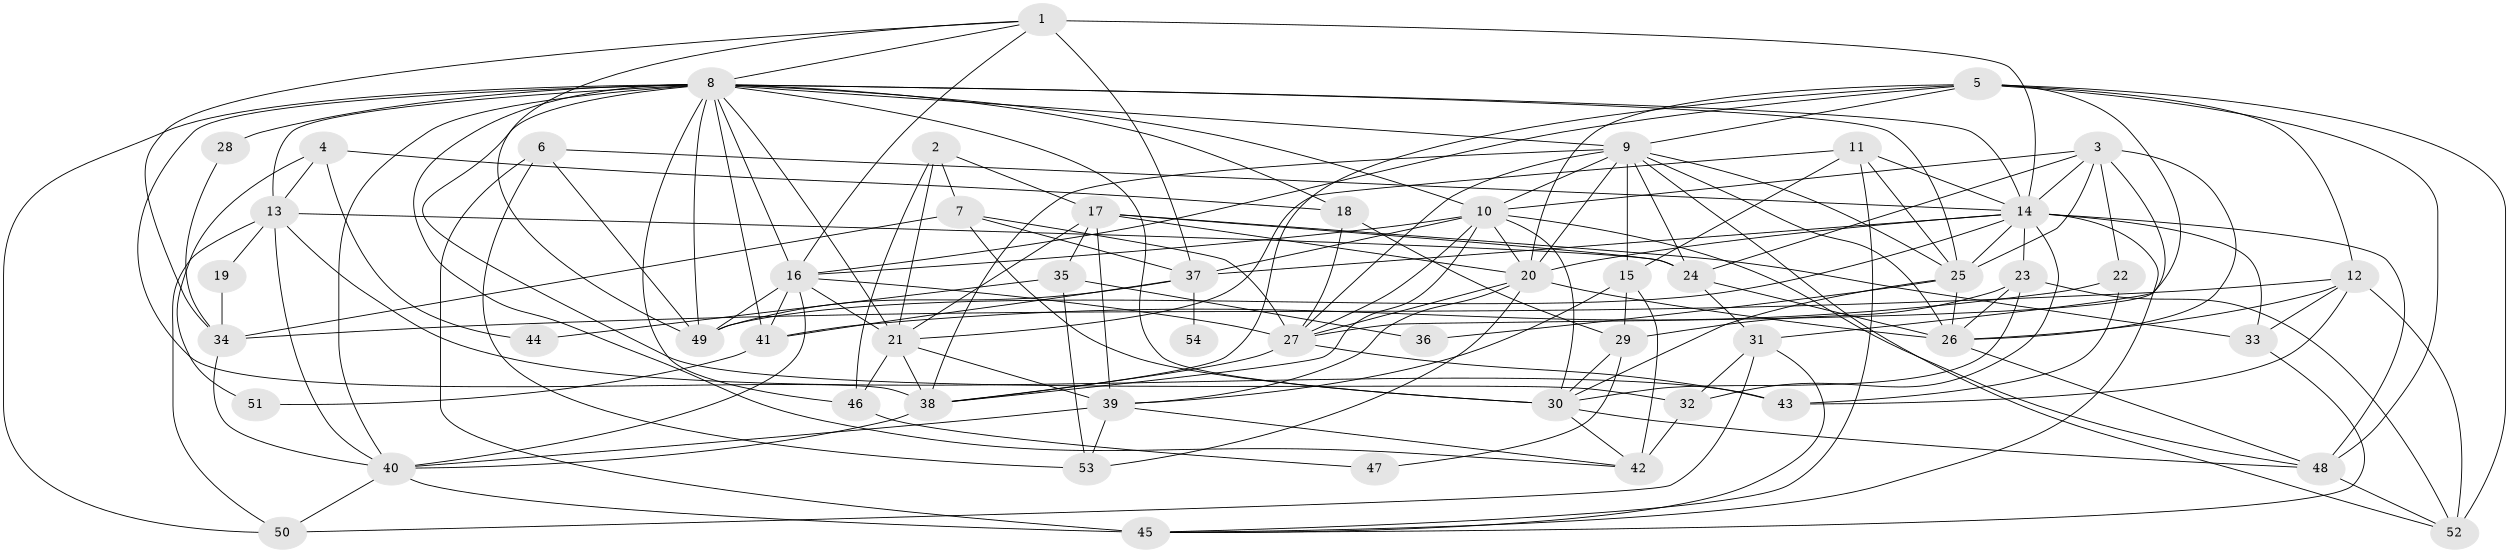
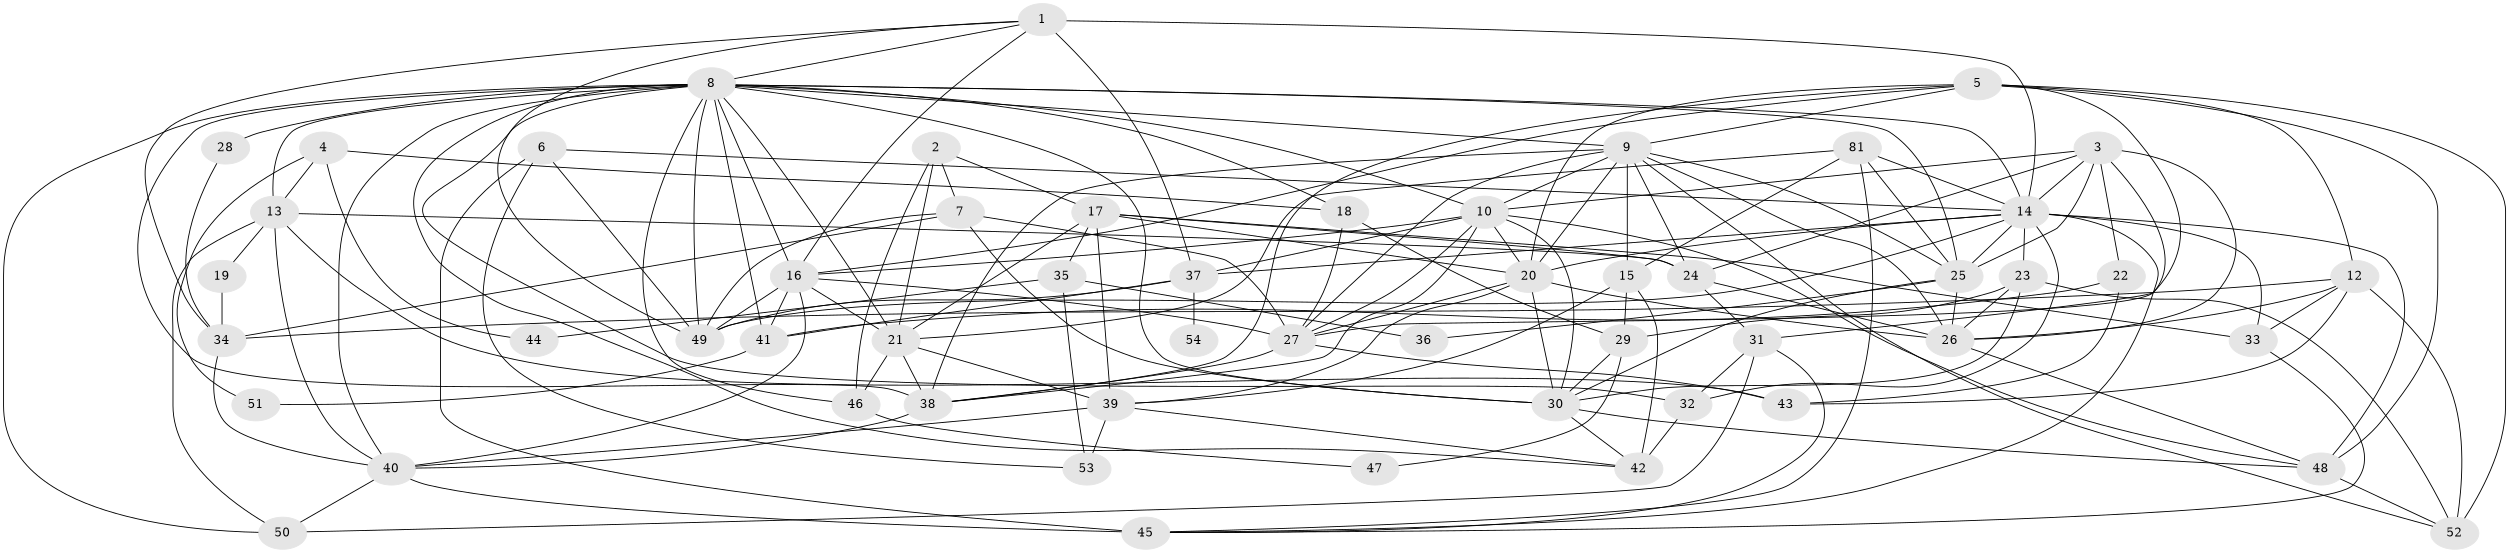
node "11": label "11" -> "81"
edge "7" -- "37": now "7" -- "49"
edge "20" -- "53": now "20" -- "30"
